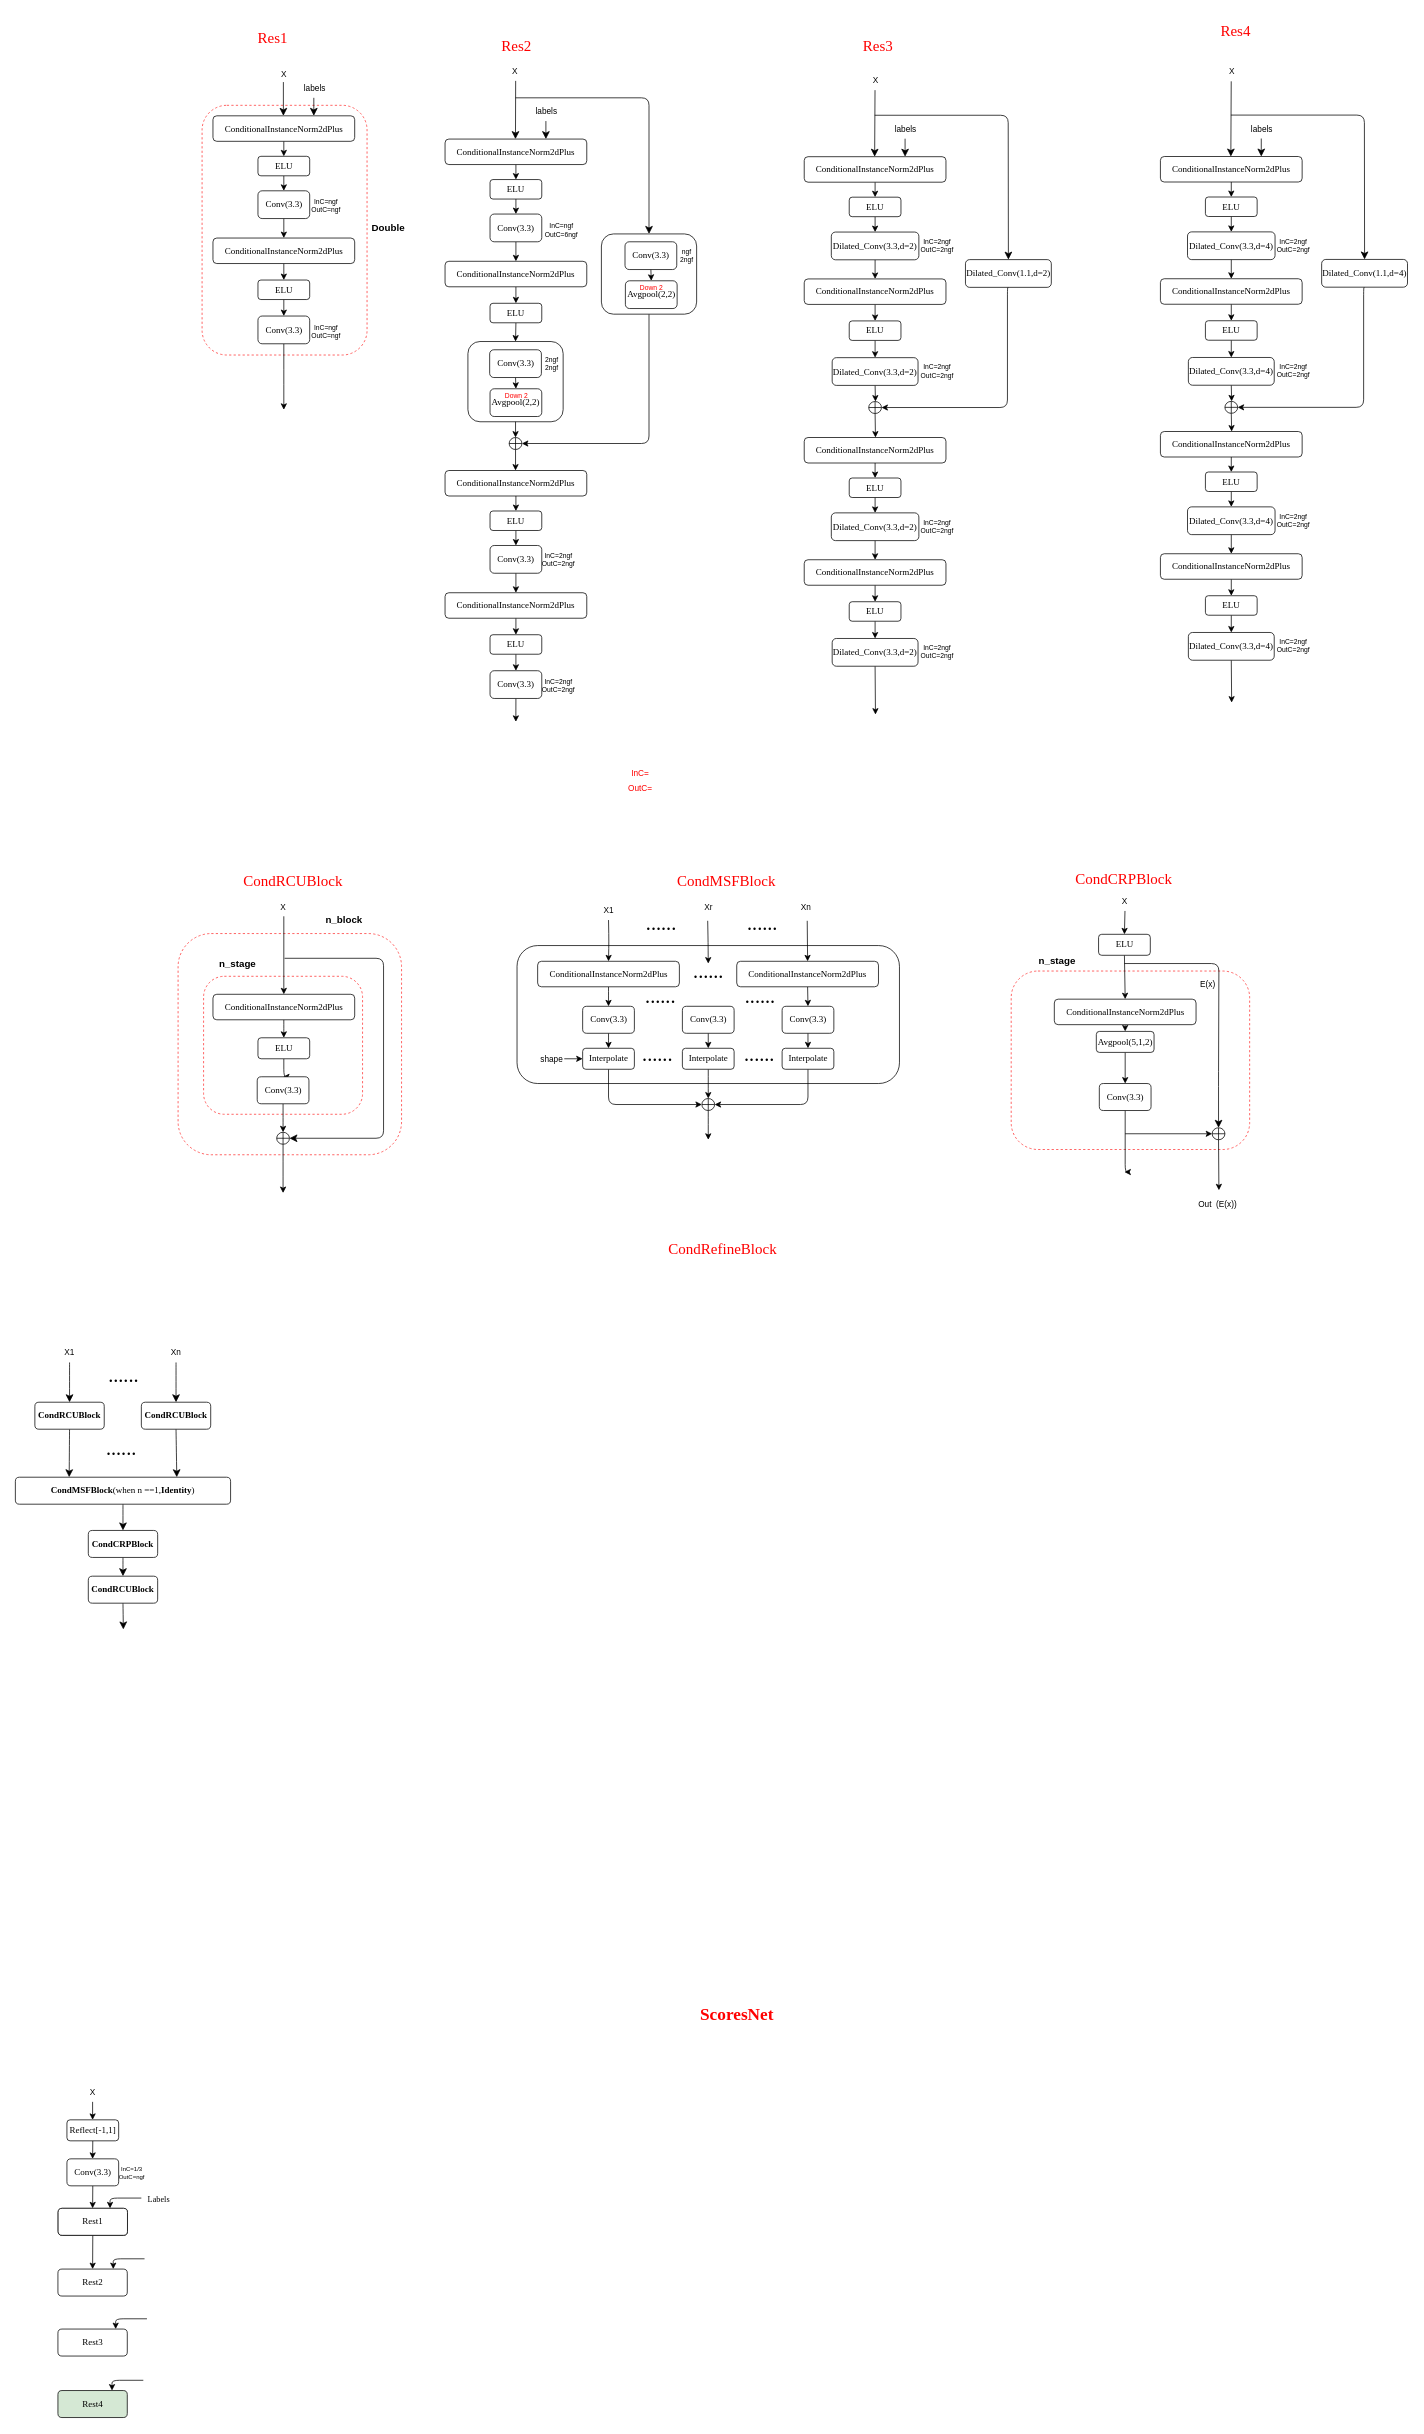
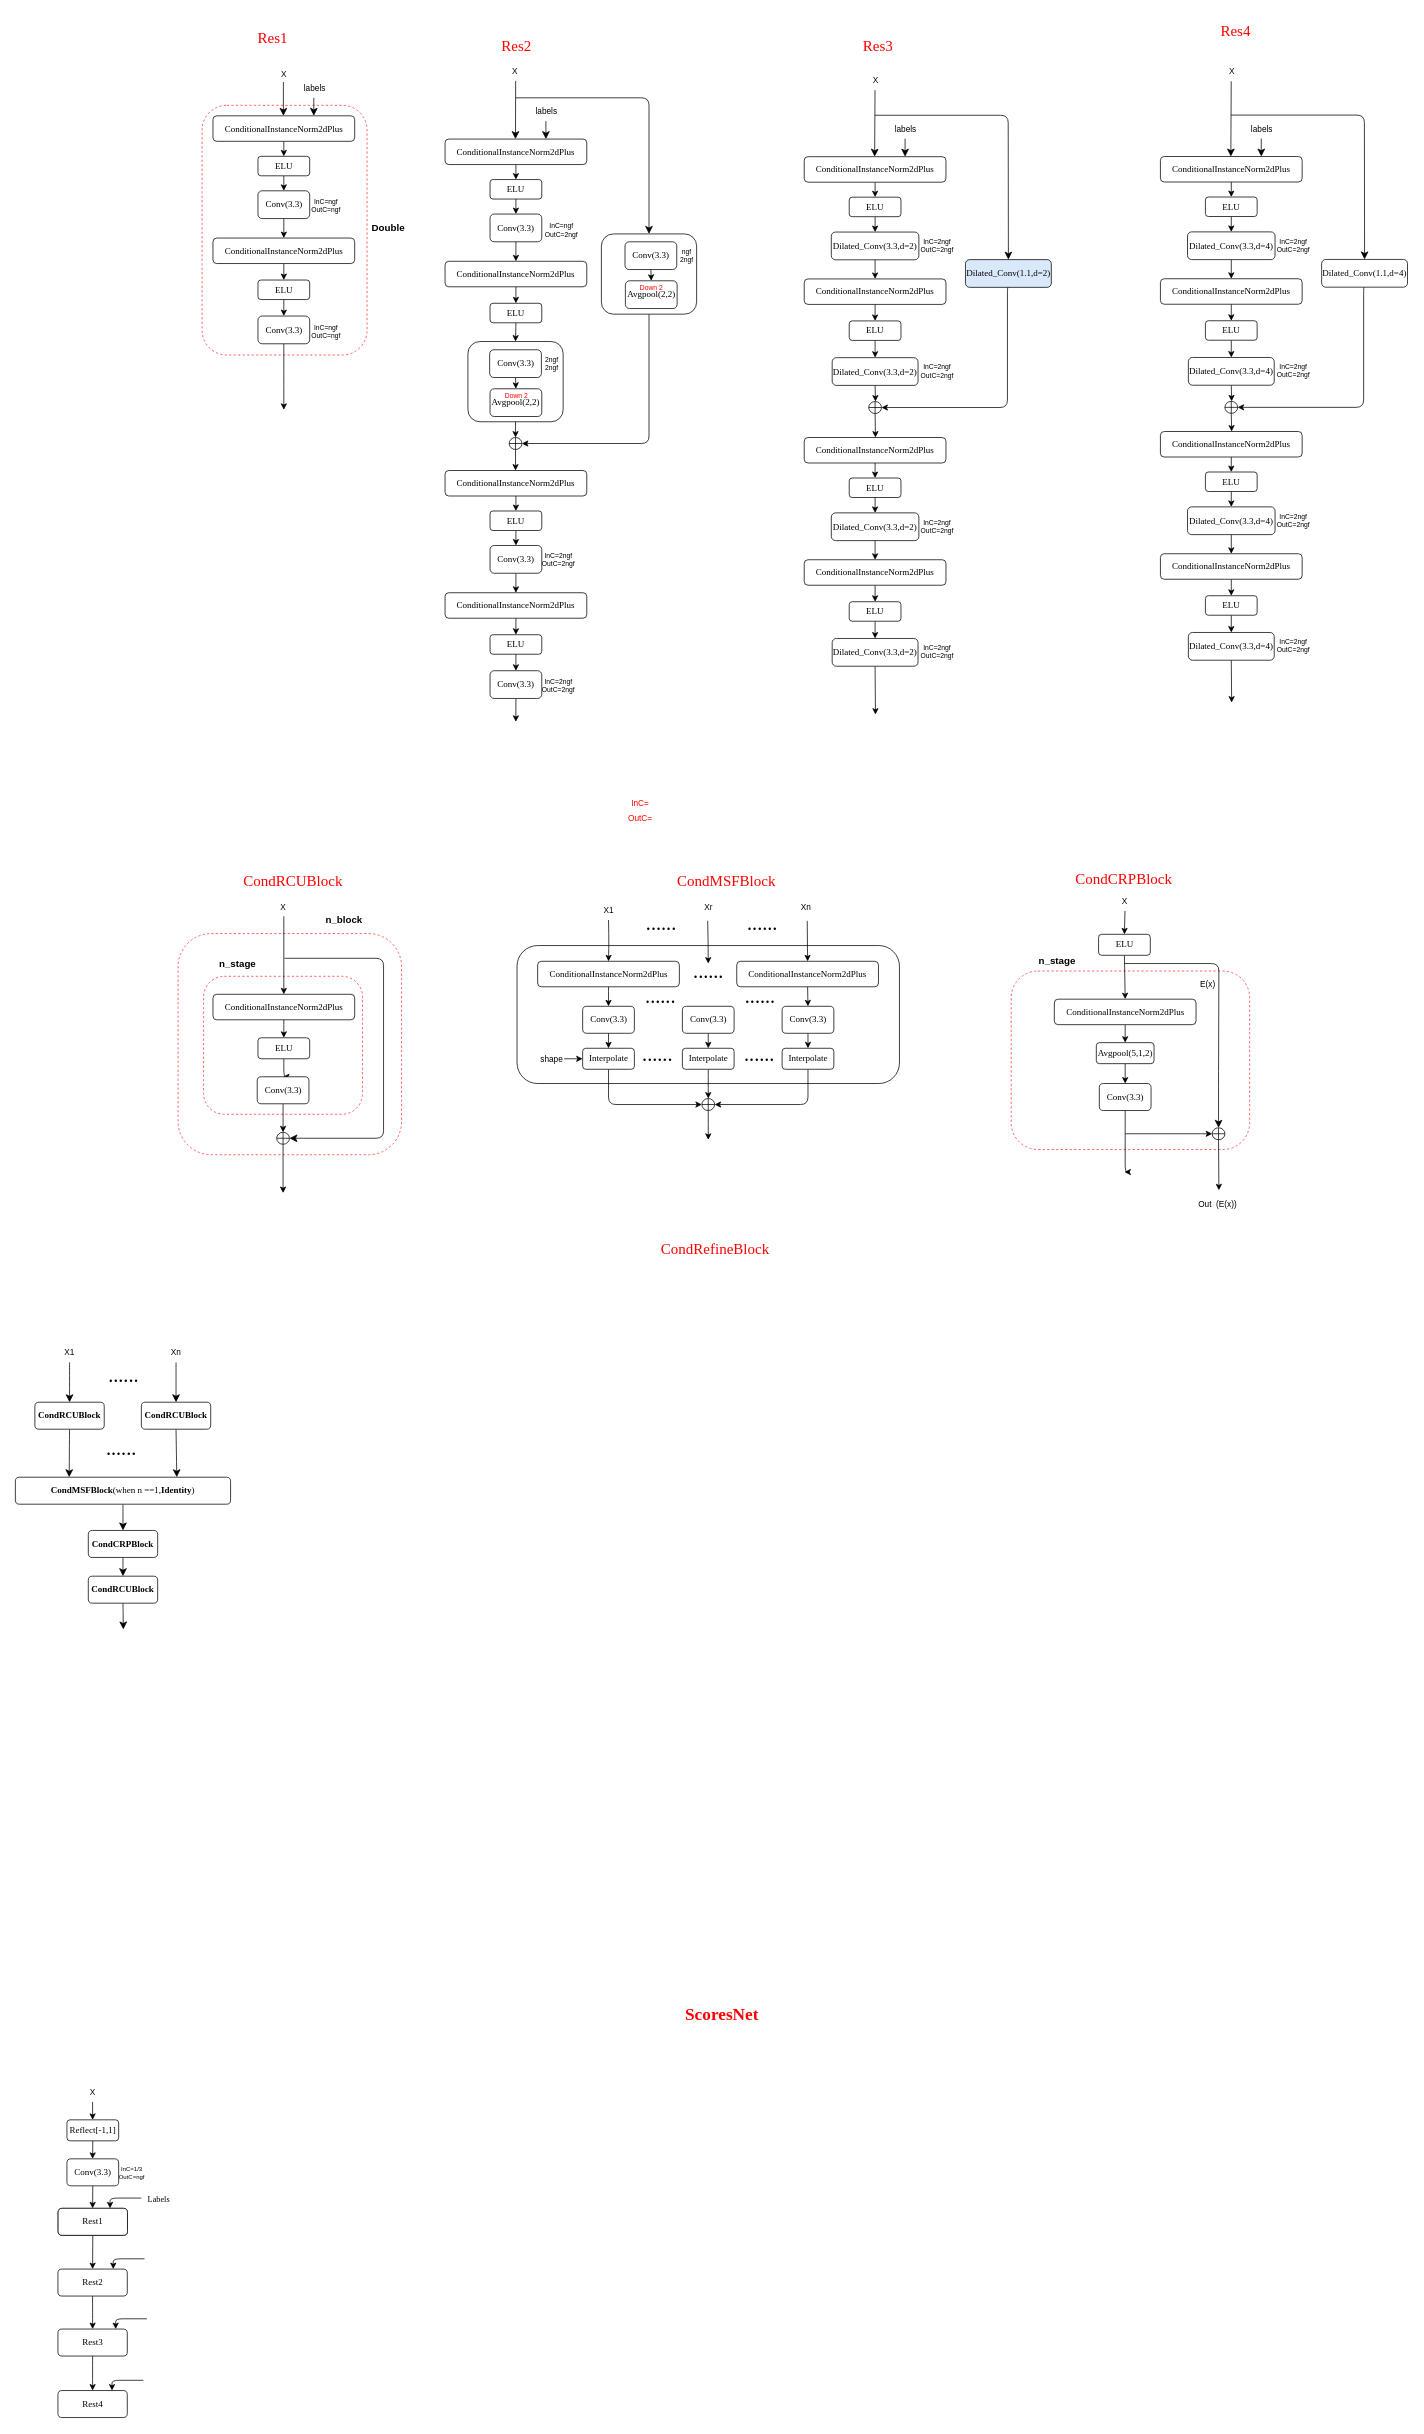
node "InC=ngf OutC=6ngf": label "InC=ngf OutC=6ngf" -> "InC=ngf OutC=2ngf"
node "Dilated_Conv(1.1,d=2)": fillcolor #ffffff -> #dae8fc
node "InC= OutC=": moved (640, 779) -> (640, 809)
node "Avgpool(5,1,2)": moved (1125, 1042) -> (1125, 1053)
node "CondRefineBlock": moved (723, 1248) -> (715, 1248)
node "ScoresNet": moved (737, 2014) -> (722, 2014)
edge "Rest2" -> "Rest3": added
edge "Rest3" -> "Rest4": added
node "Rest4": fillcolor #d5e8d4 -> #ffffff
